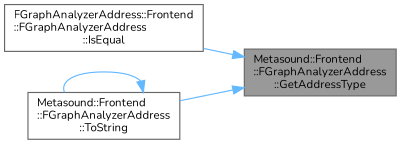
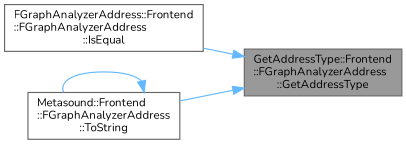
node "Metasound::Frontend ::FGraphAnalyzerAddress ::GetAddressType": label "Metasound::Frontend ::FGraphAnalyzerAddress ::GetAddressType" -> "GetAddressType::Frontend ::FGraphAnalyzerAddress ::GetAddressType"
